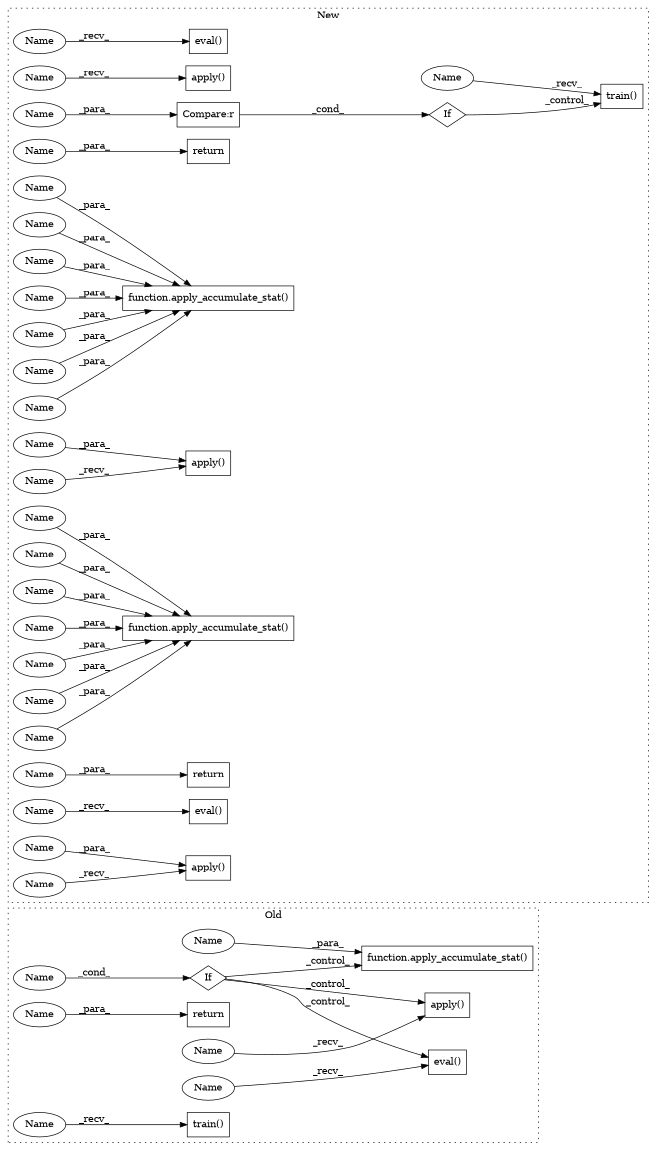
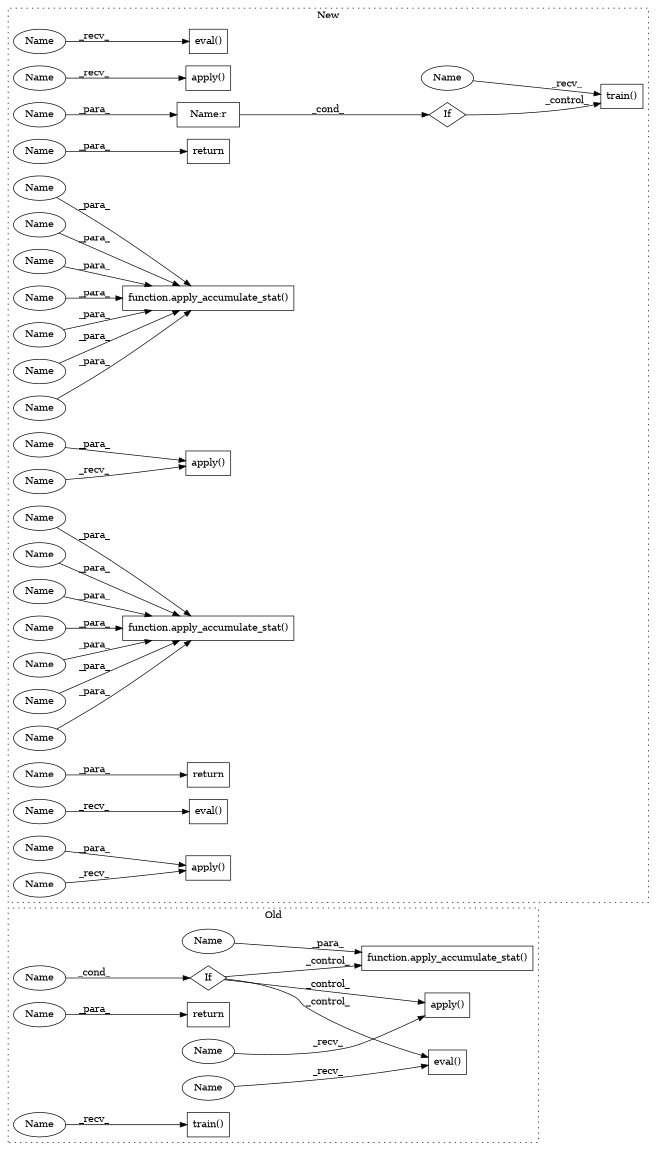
node "Compare:r": label "Compare:r" -> "Name:r"
